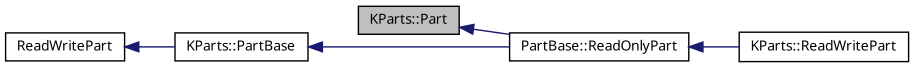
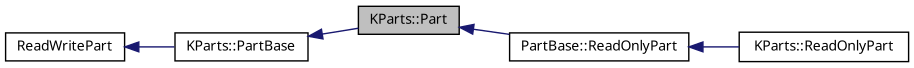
edge "PartBase::ReadOnlyPart" -> "KParts::PartBase": now "KParts::Part" -> "KParts::PartBase"
node "KParts::ReadWritePart": label "KParts::ReadWritePart" -> "KParts::ReadOnlyPart"
